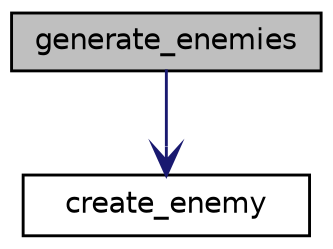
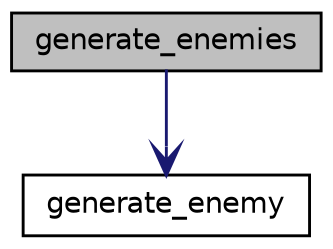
node "create_enemy": label "create_enemy" -> "generate_enemy"
